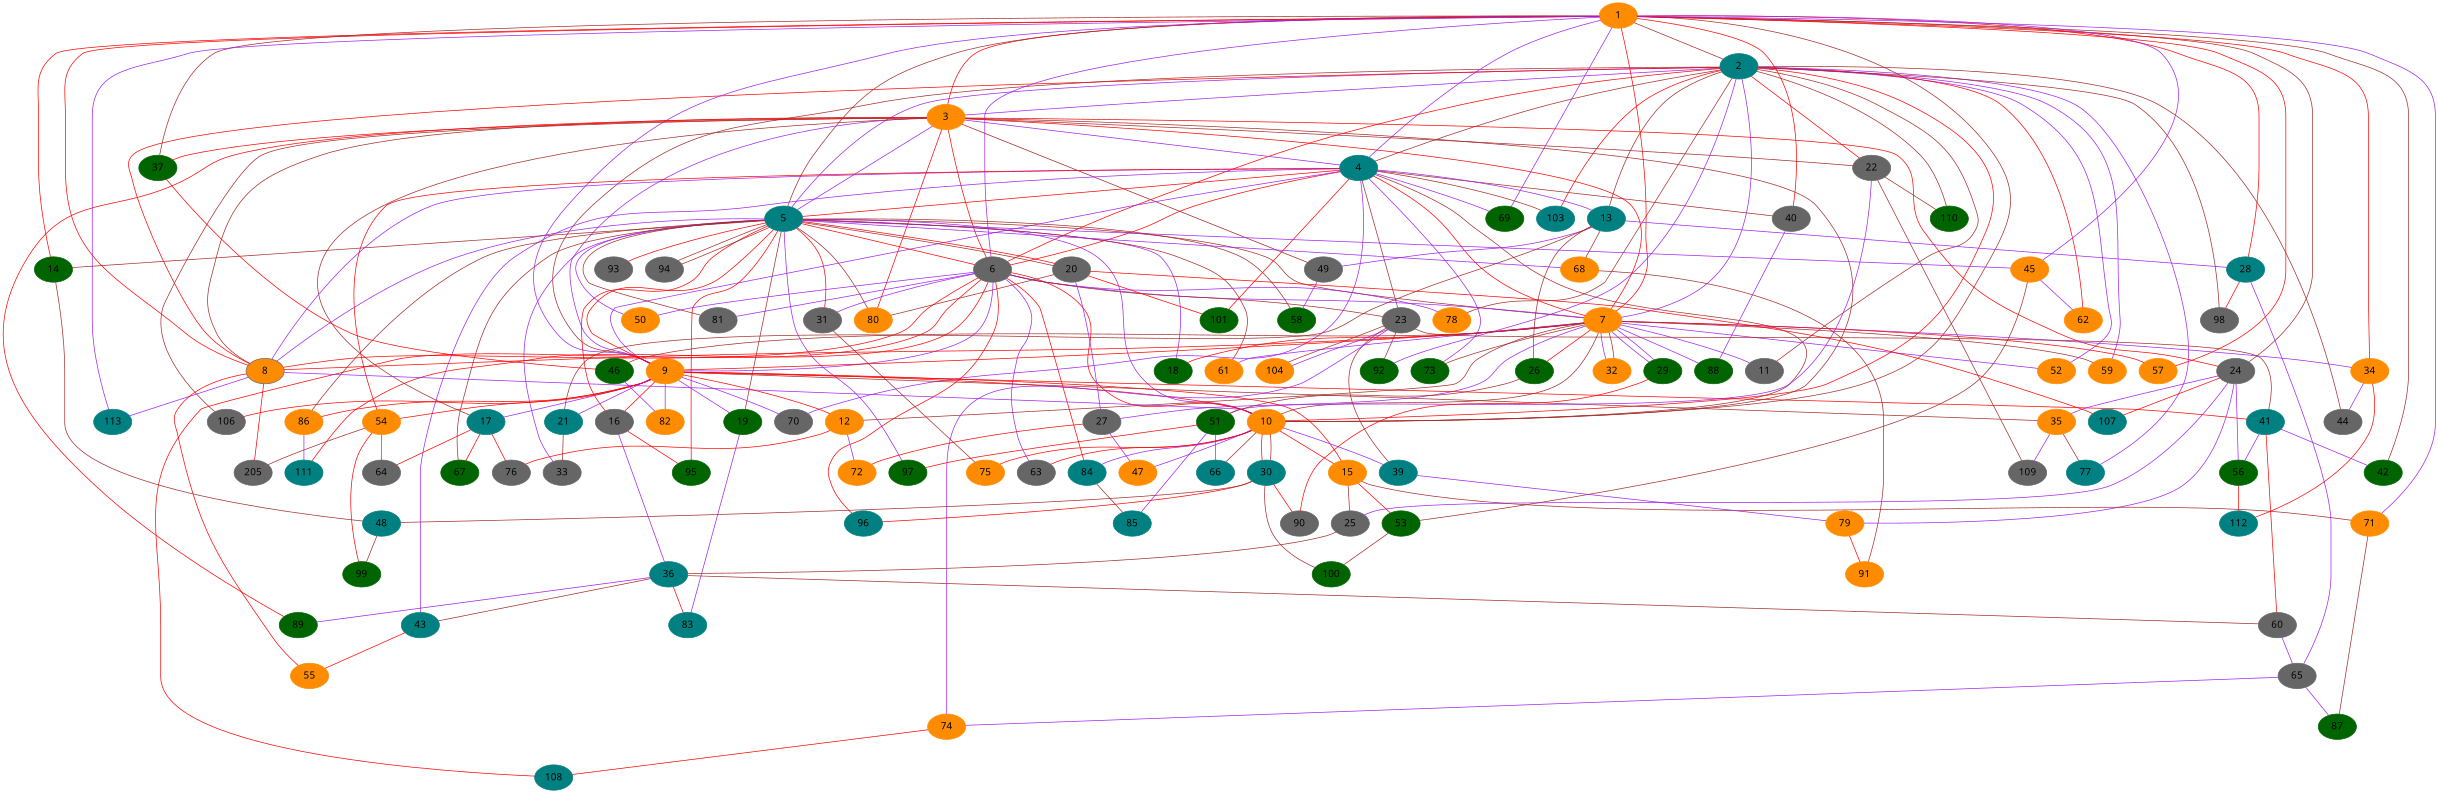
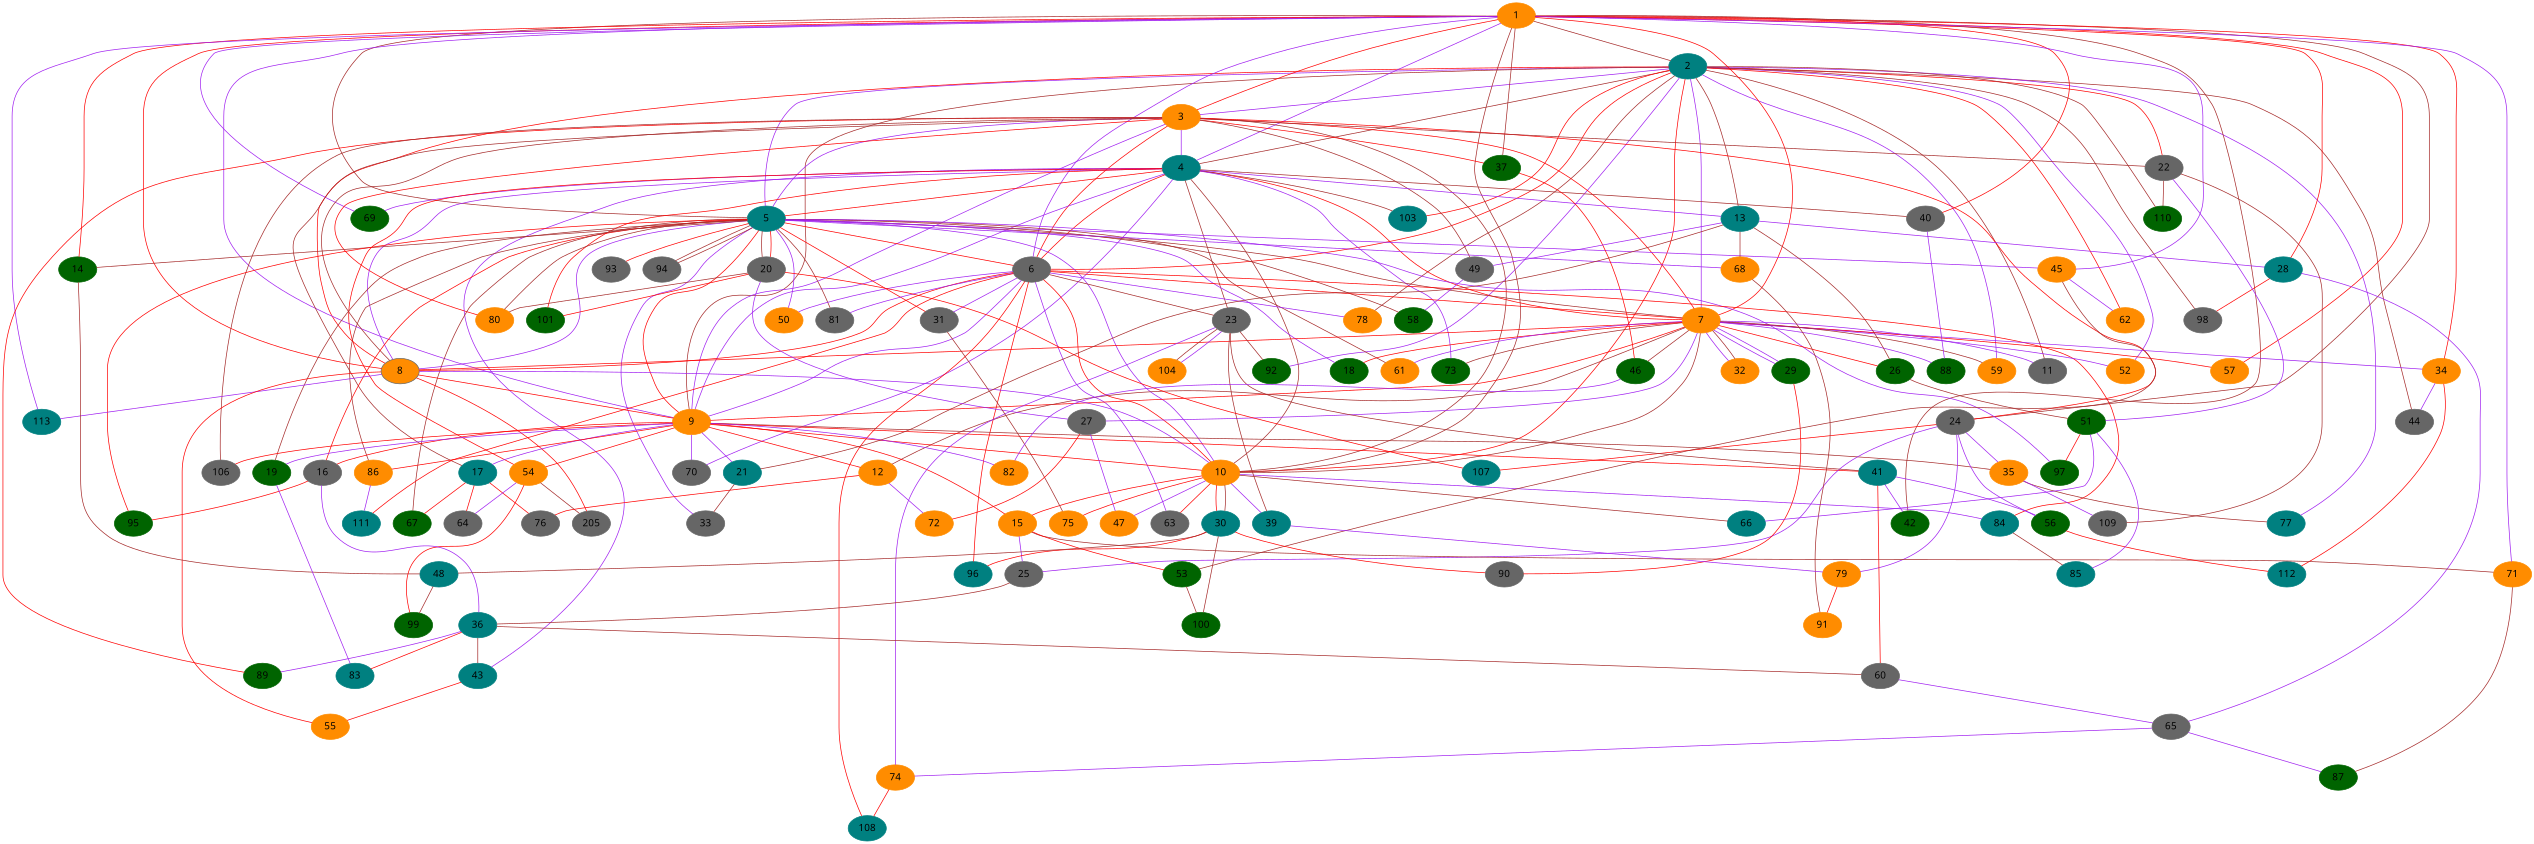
edge "6" -- "7": color purple -> red
edge "8" -- "9": added
edge "15" -- "25": color brown -> purple
